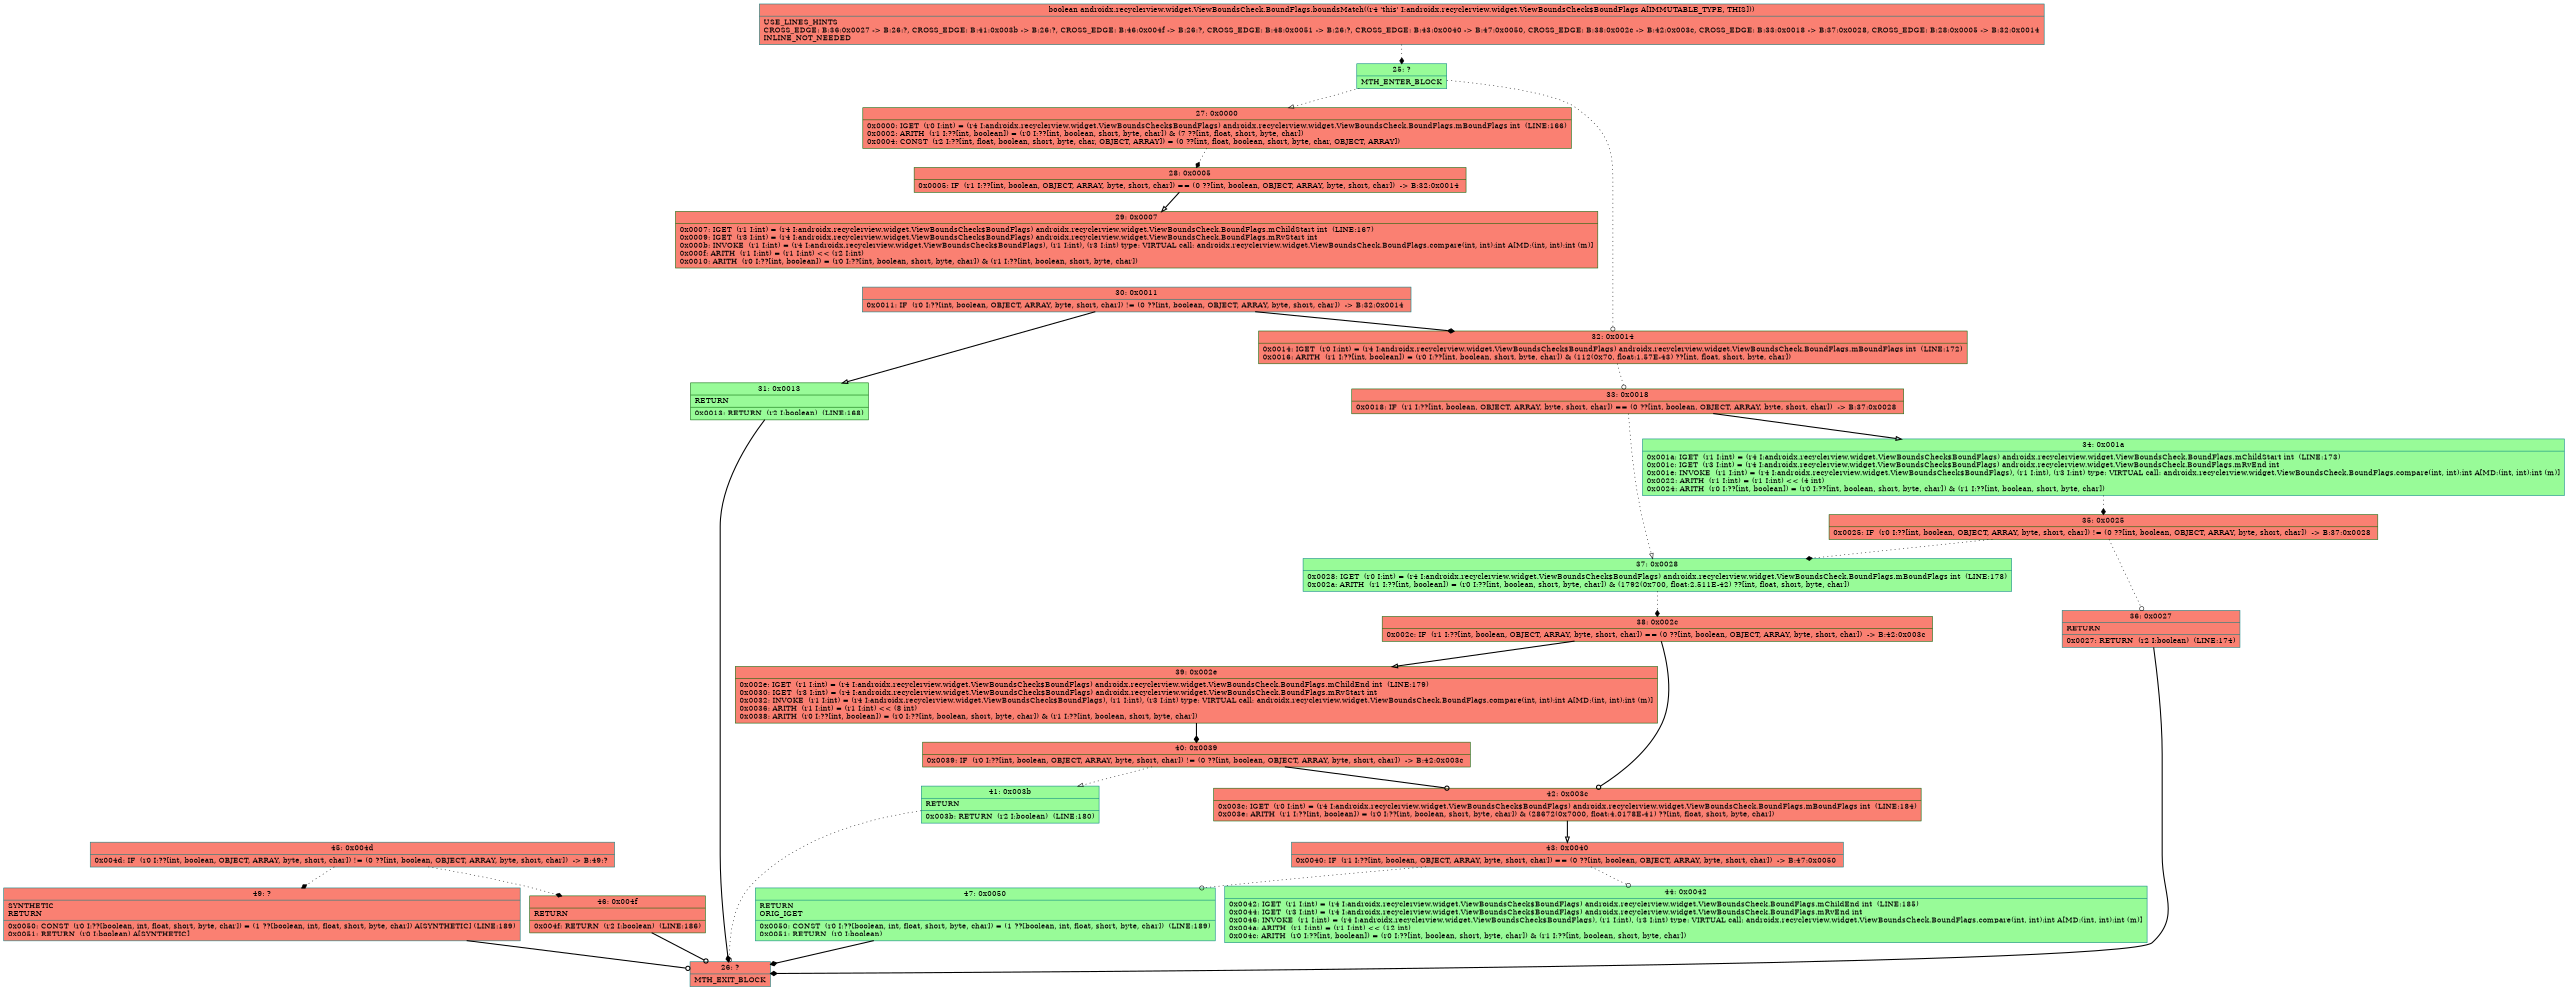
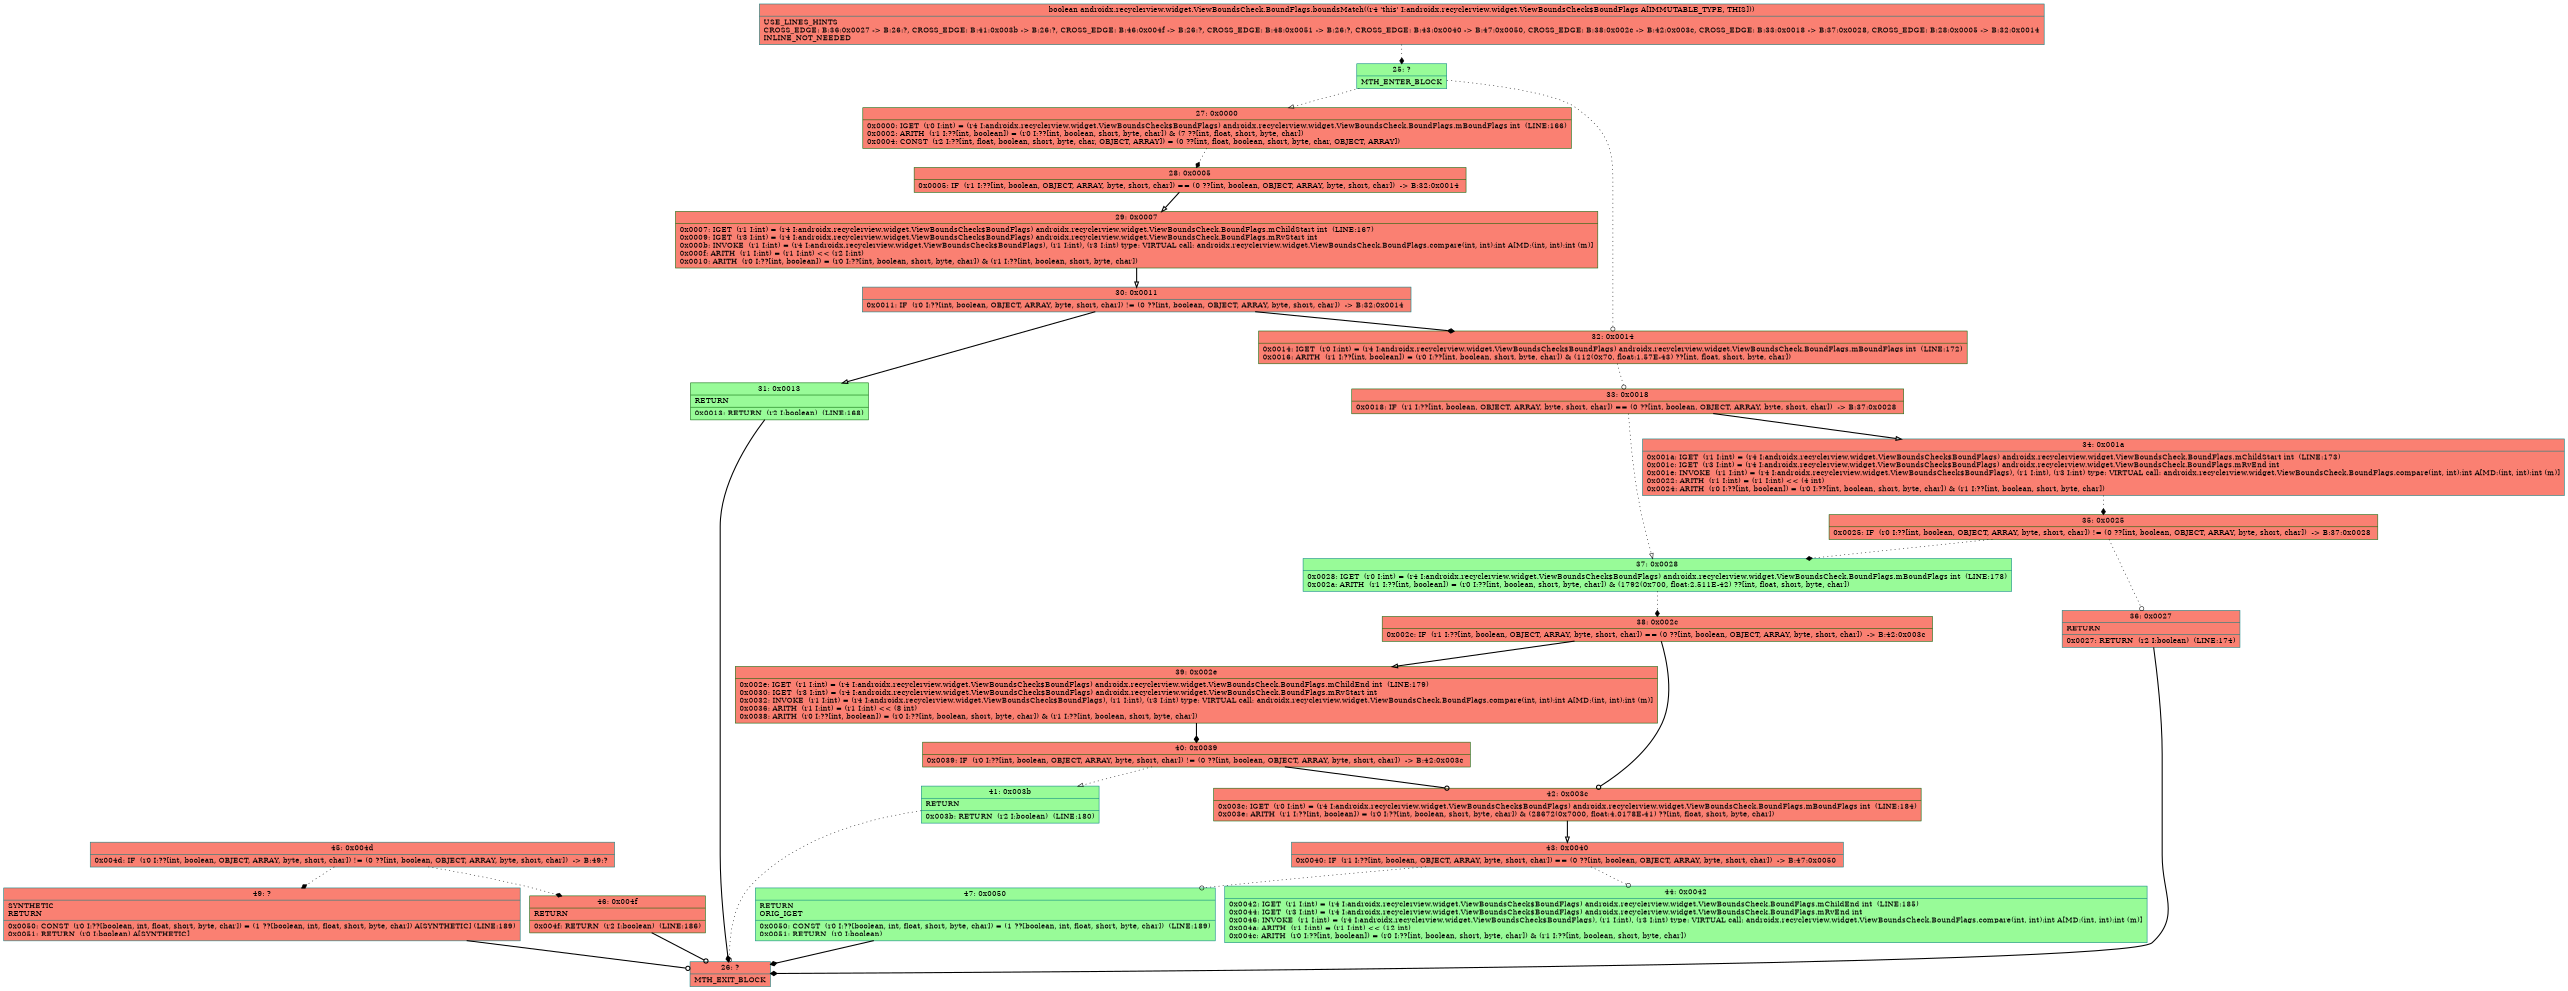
edge "29: 0x0007" -> "30: 0x0011": added
node "34: 0x001a": fillcolor palegreen -> salmon
